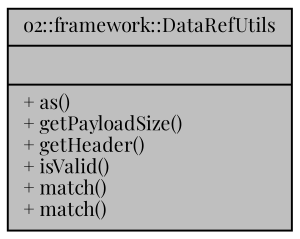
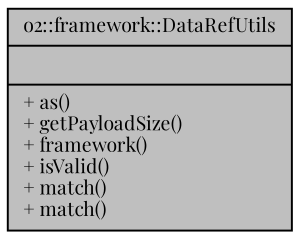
node "o2::framework::DataRefUtils": text "+ getHeader()" -> "+ framework()"
